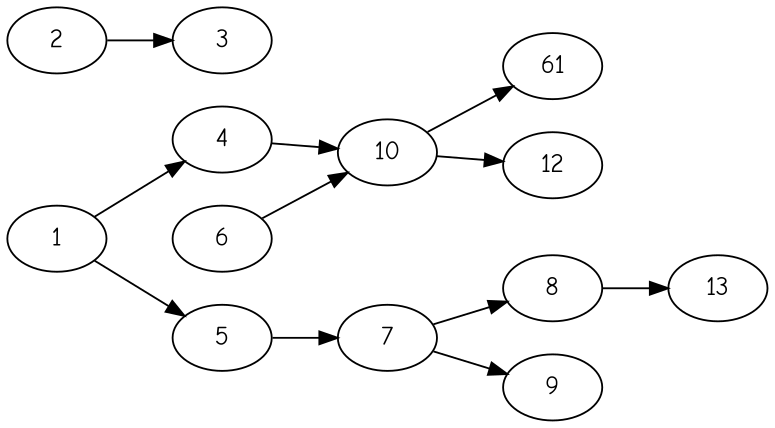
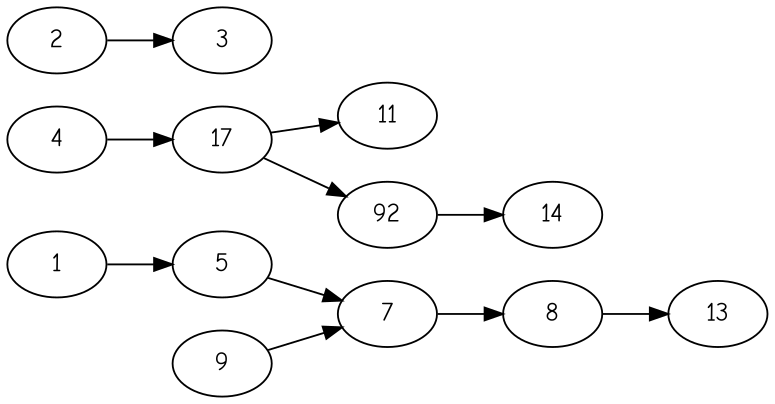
node "61": label "61" -> "11"
node "10": label "10" -> "17"
node "12": label "12" -> "92"
edge "1" -> "4": removed
node "14": added
node "6": removed
edge "7" -> "9": reversed
